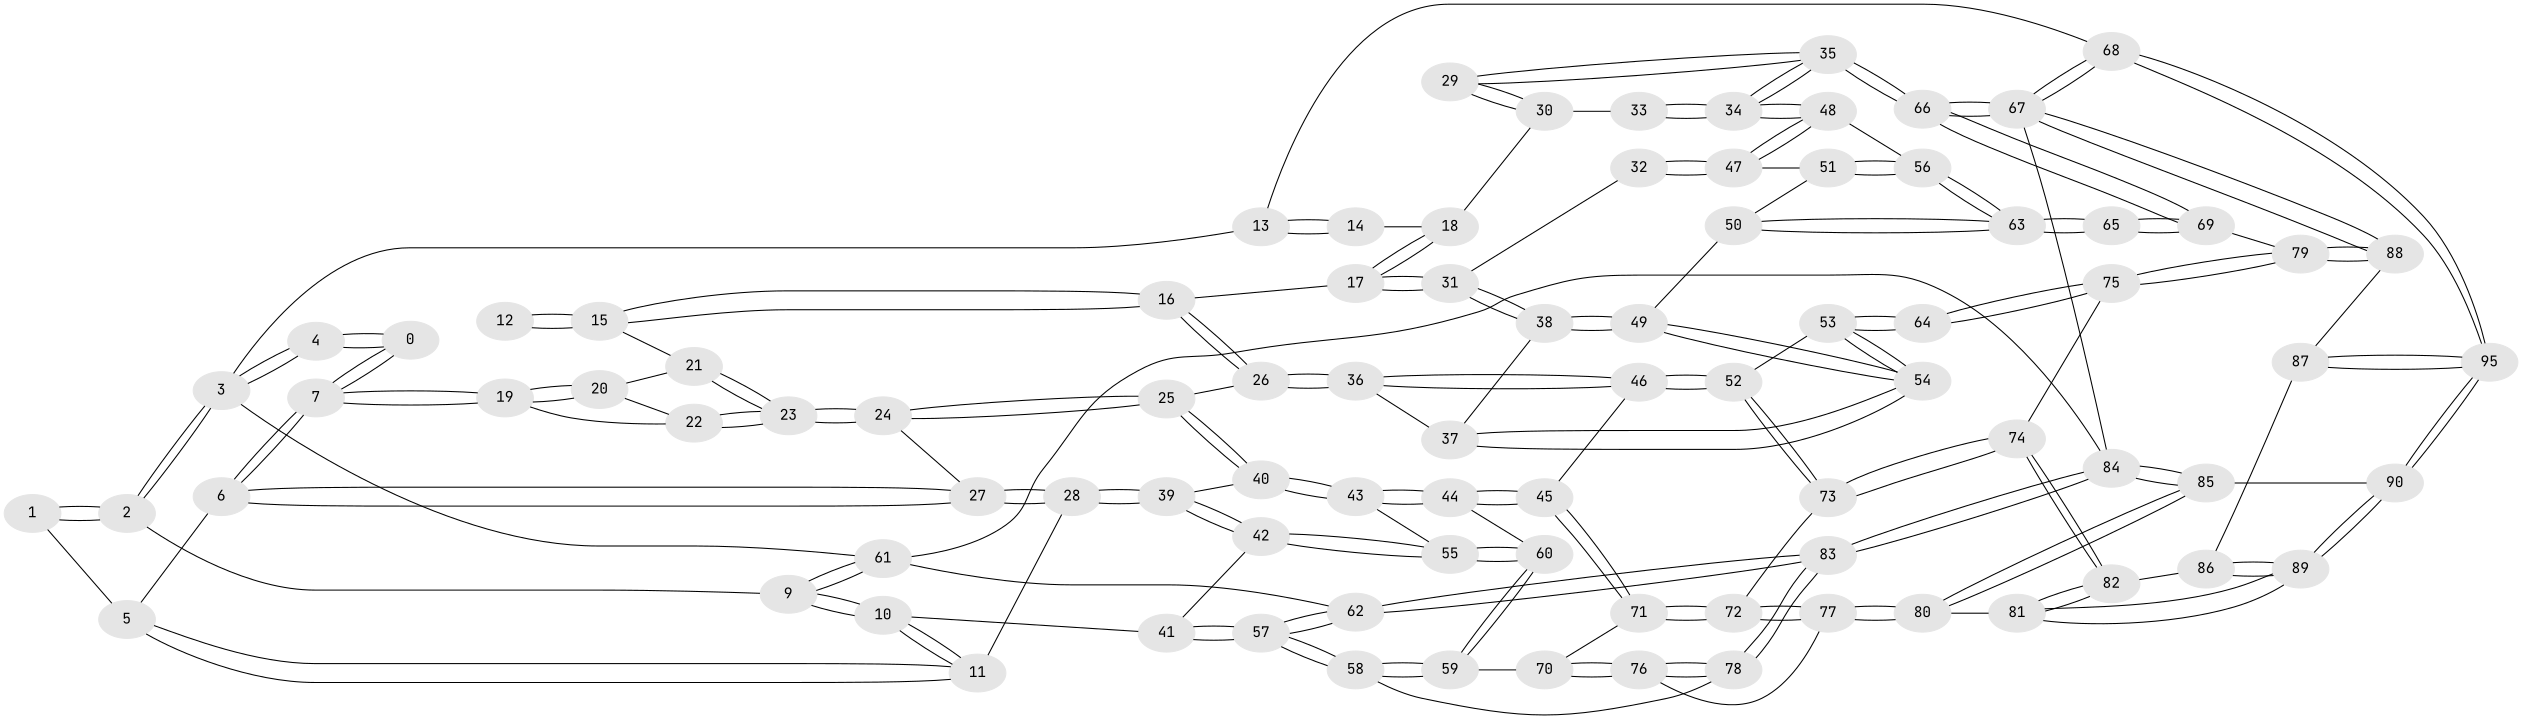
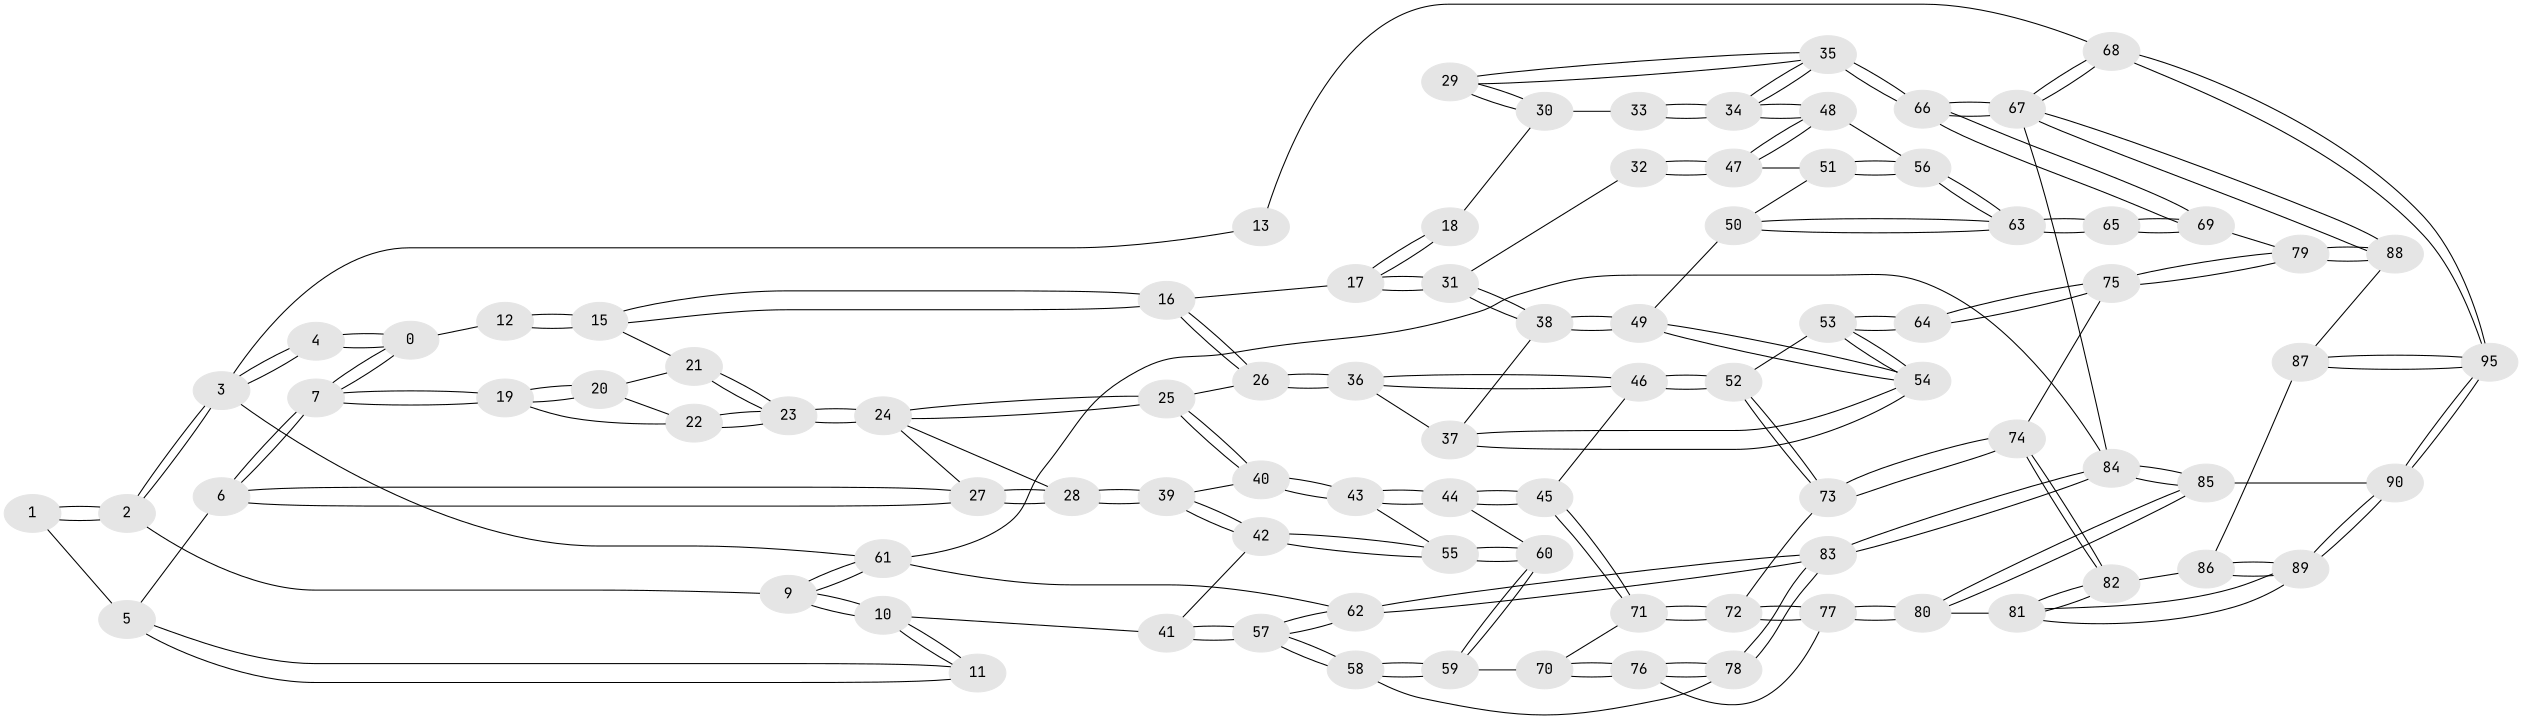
node "14": removed
edge "12" -- "0": added
edge "28" -- "11": now "28" -- "24"
